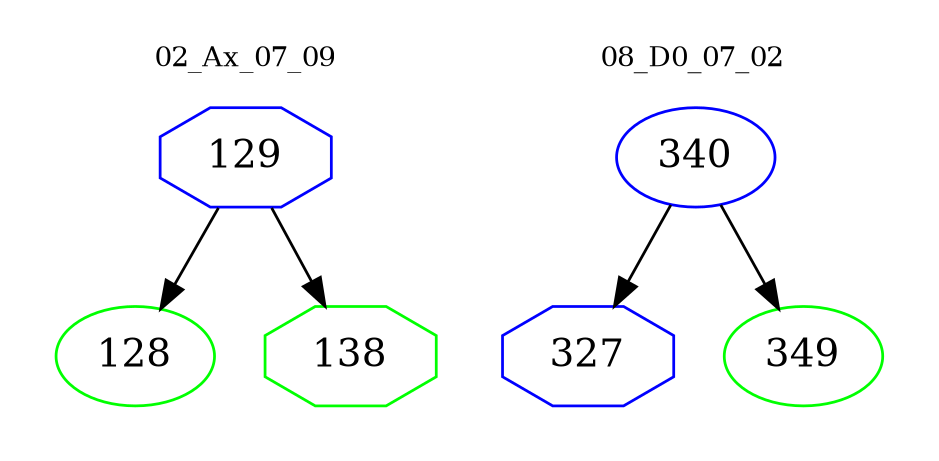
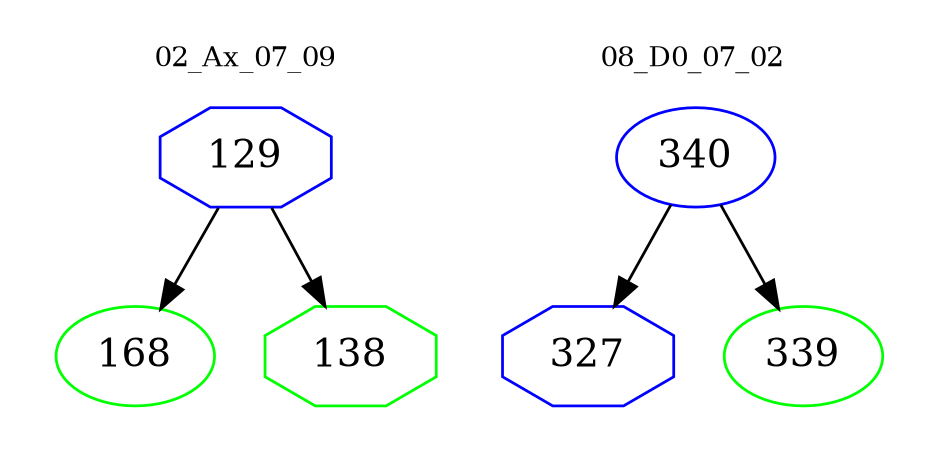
node "128": label "128" -> "168"
node "349": label "349" -> "339"
